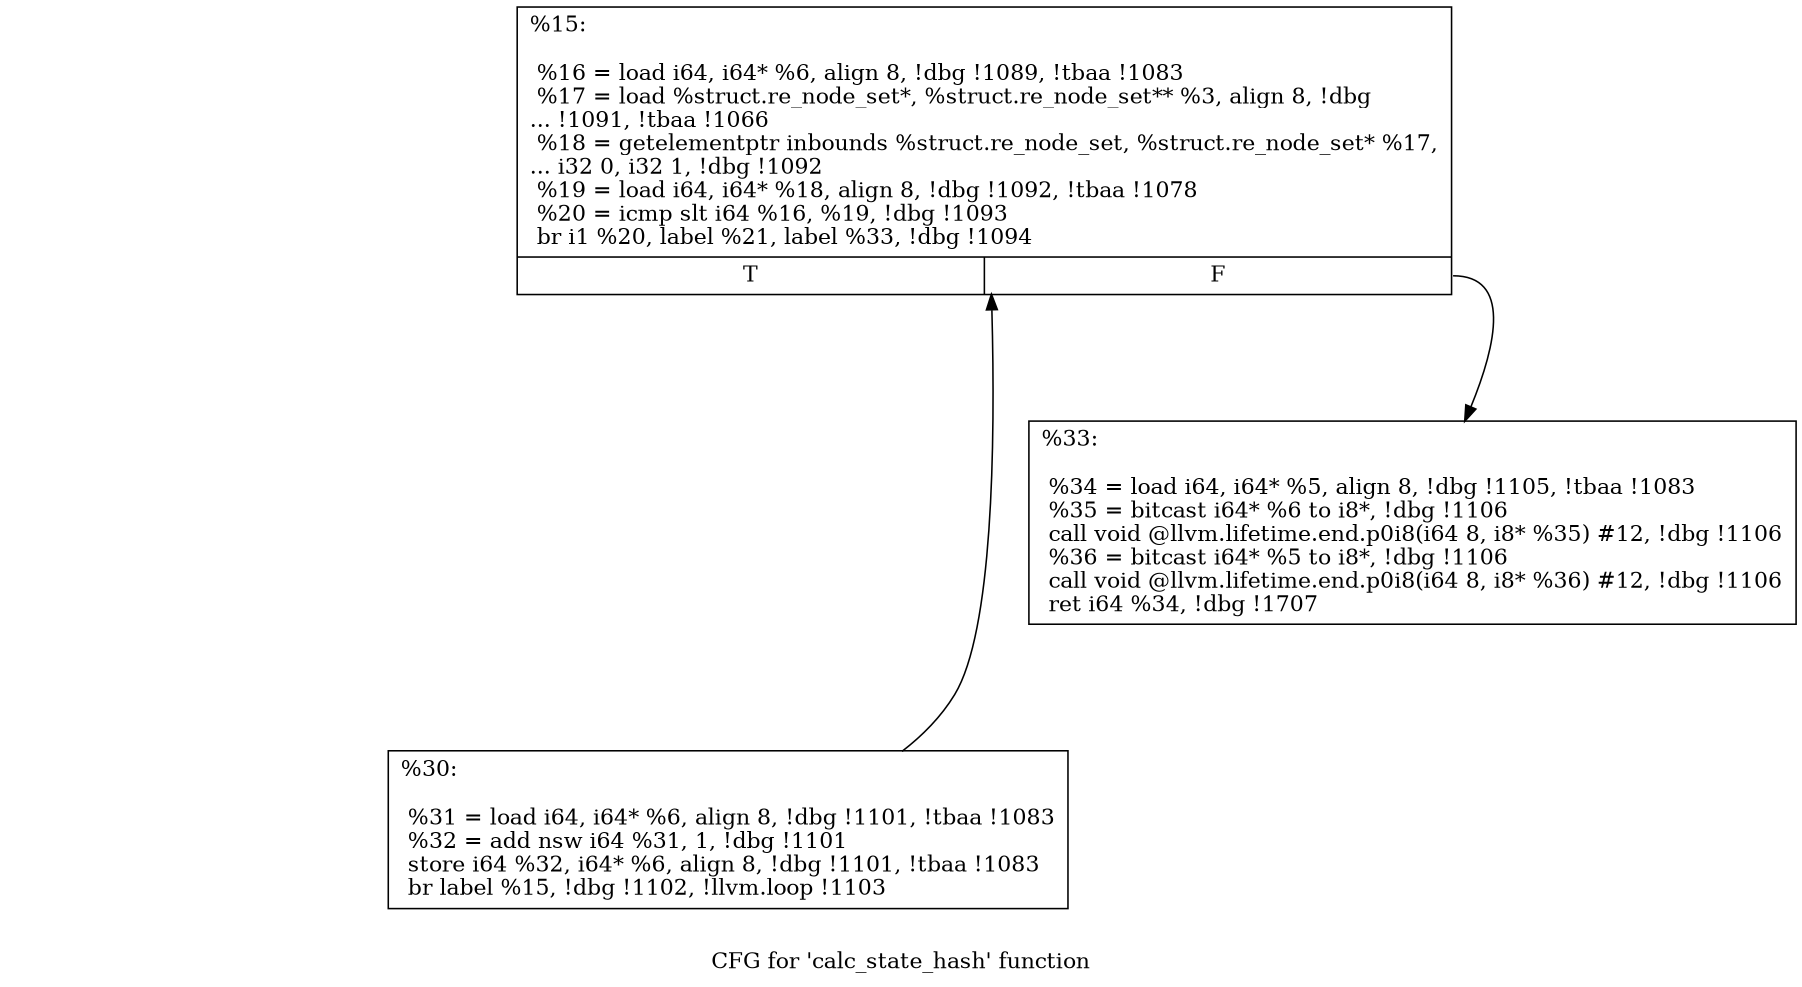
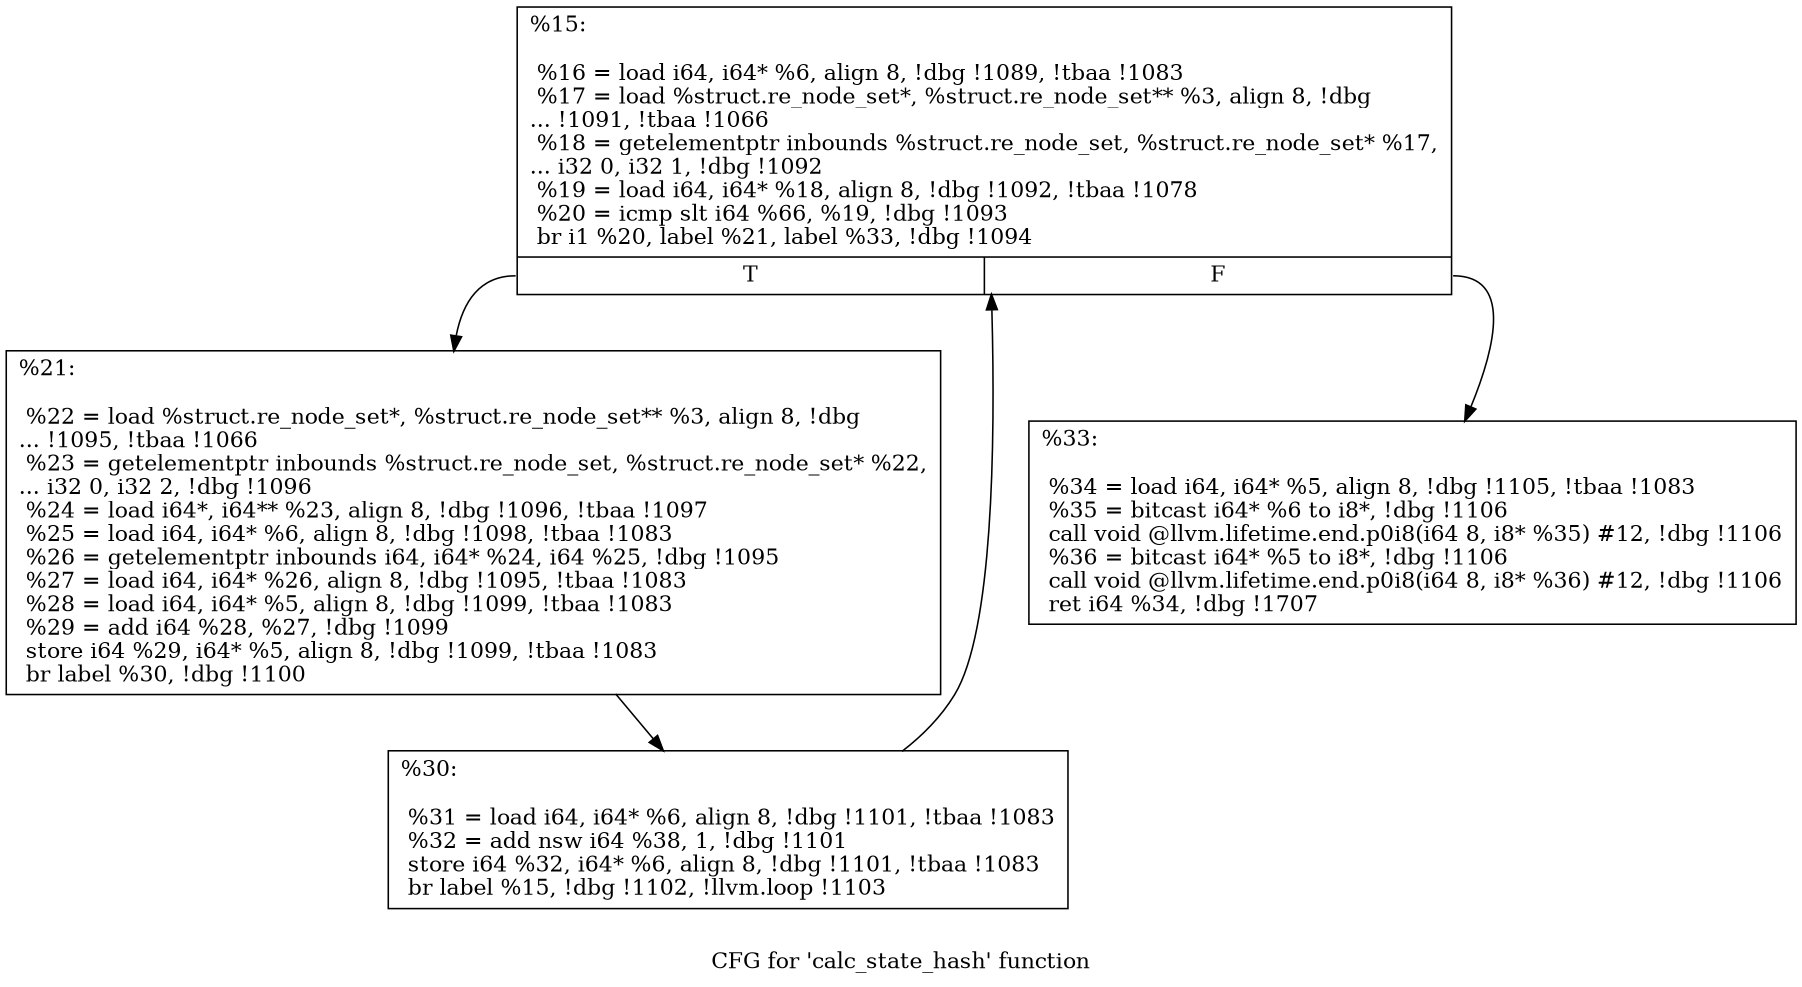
node "%15:": text "%20 = icmp slt i64 %16, %19, !dbg !1093" -> "%20 = icmp slt i64 %66, %19, !dbg !1093"
node "%21:": added
node "%30:": text "%32 = add nsw i64 %31, 1, !dbg !1101" -> "%32 = add nsw i64 %38, 1, !dbg !1101"
